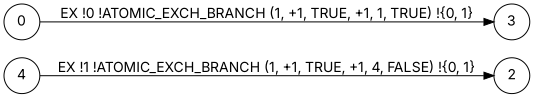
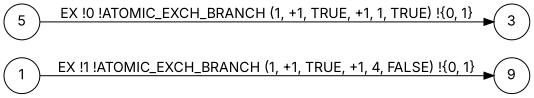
node "0": label "0" -> "5"
node "4": label "4" -> "1"
node "2": label "2" -> "9"
